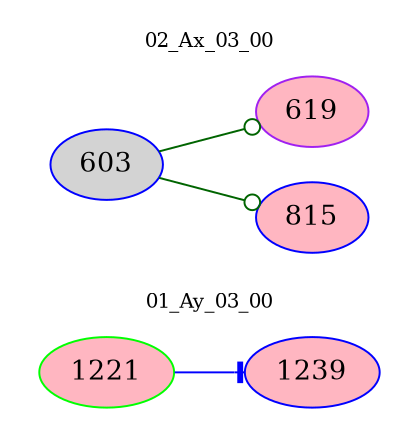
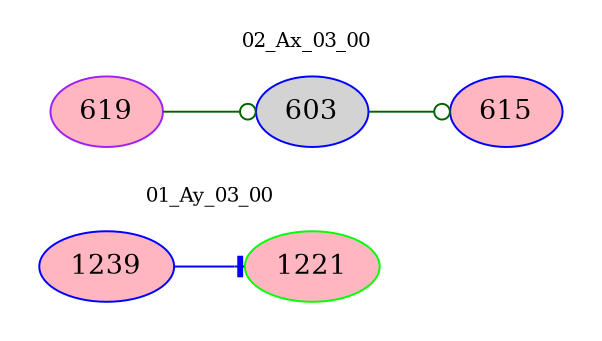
edge "603" -> "619": reversed
node "815": label "815" -> "615"
edge "1221" -> "1239": reversed
